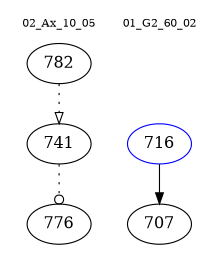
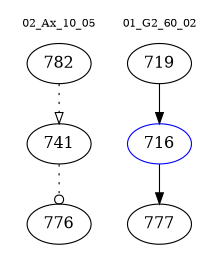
node "719": added
node "707": label "707" -> "777"
